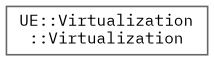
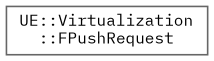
node "UE::Virtualization ::Virtualization": label "UE::Virtualization ::Virtualization" -> "UE::Virtualization ::FPushRequest"
